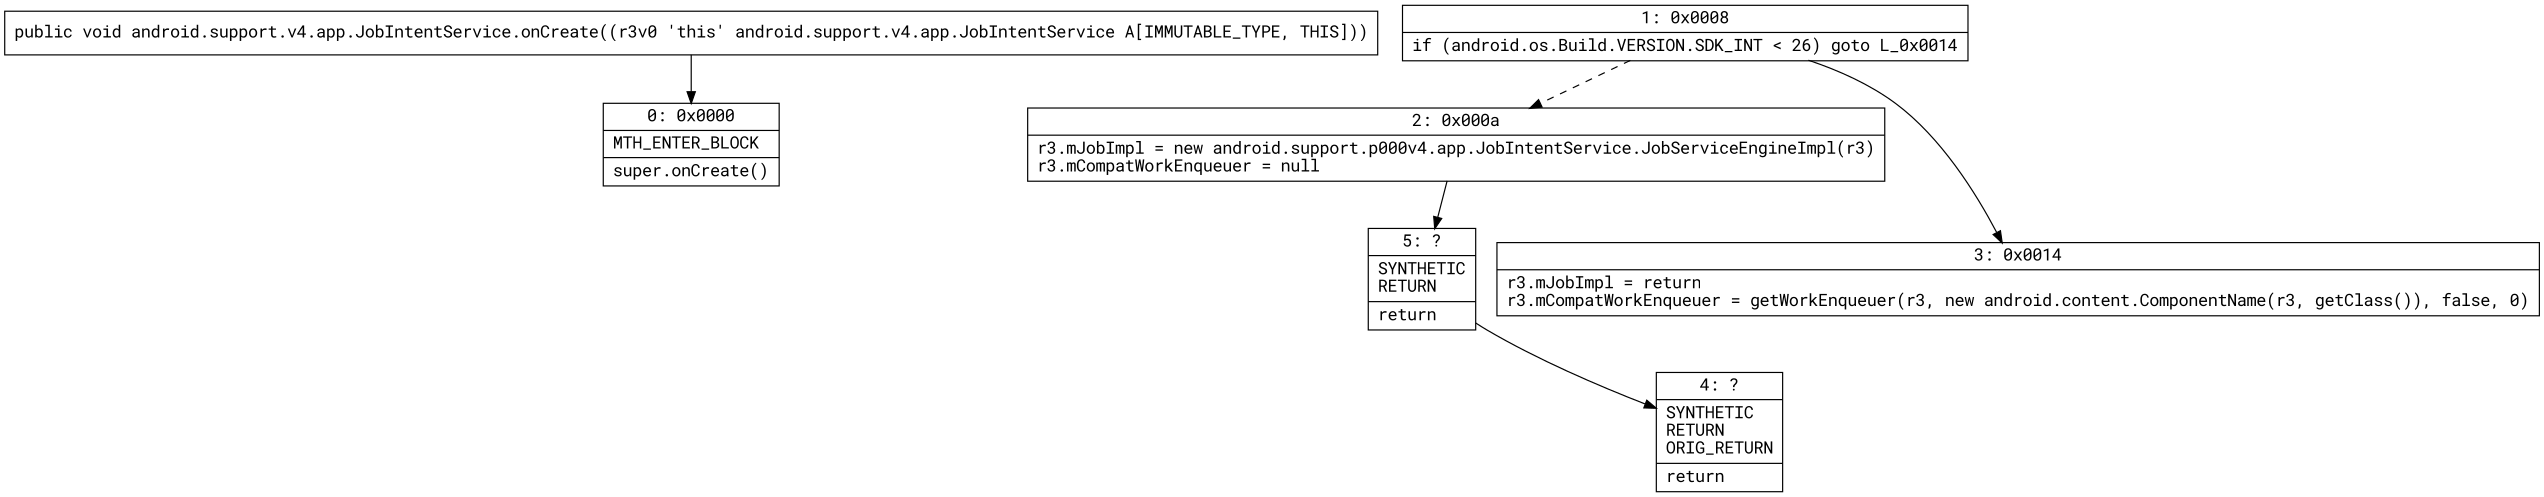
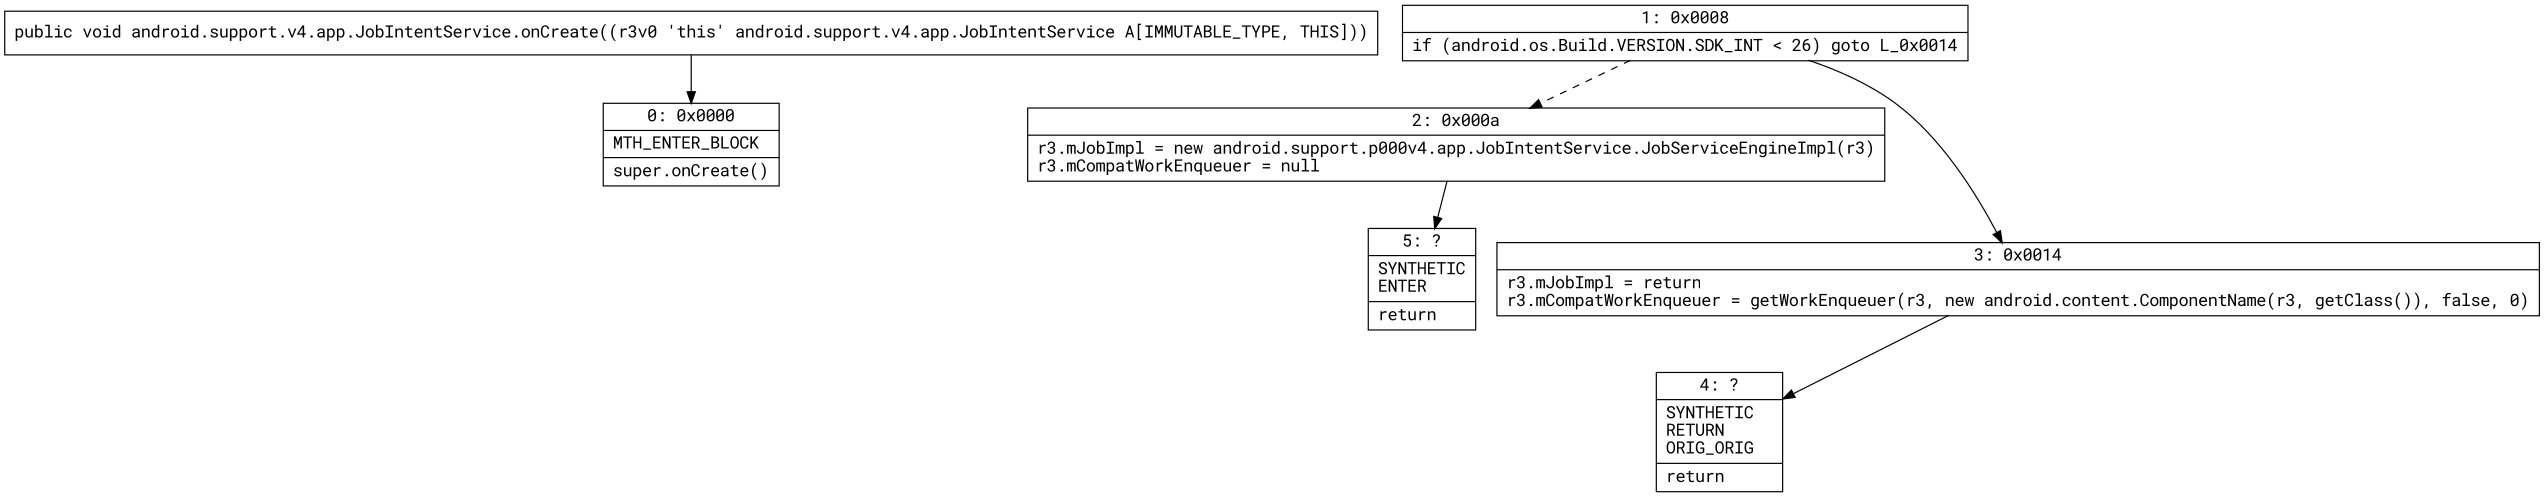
node "5: ?": text "RETURN" -> "ENTER"
edge "5: ?" -> "4: ?": now "3: 0x0014" -> "4: ?"
node "4: ?": text "ORIG_RETURN" -> "ORIG_ORIG"
